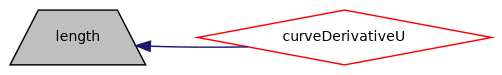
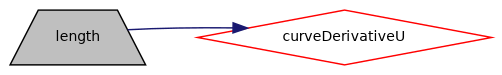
edge "curveDerivativeU" -> "length": reversed
